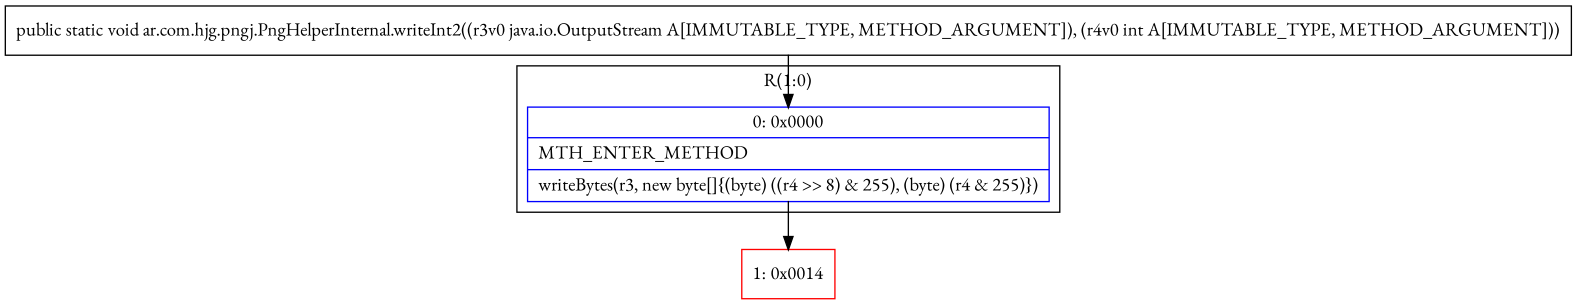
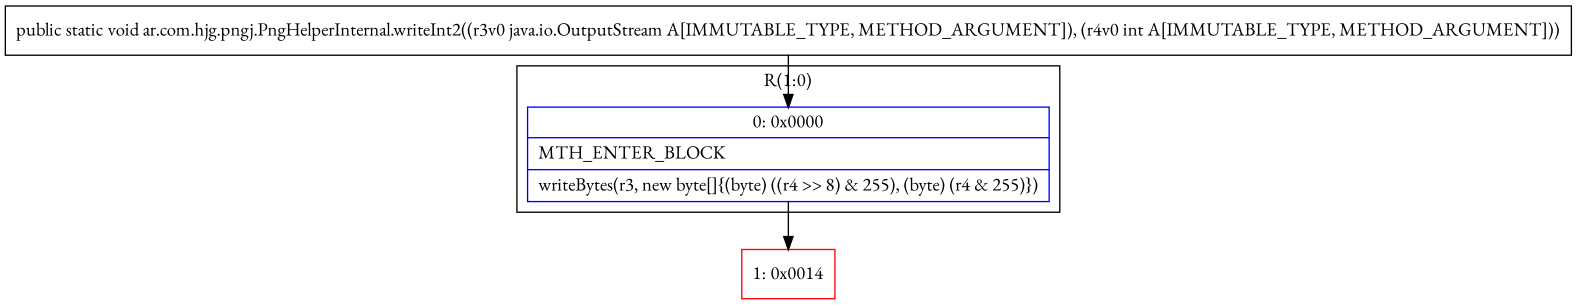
node "0: 0x0000": text "MTH_ENTER_METHOD" -> "MTH_ENTER_BLOCK"
